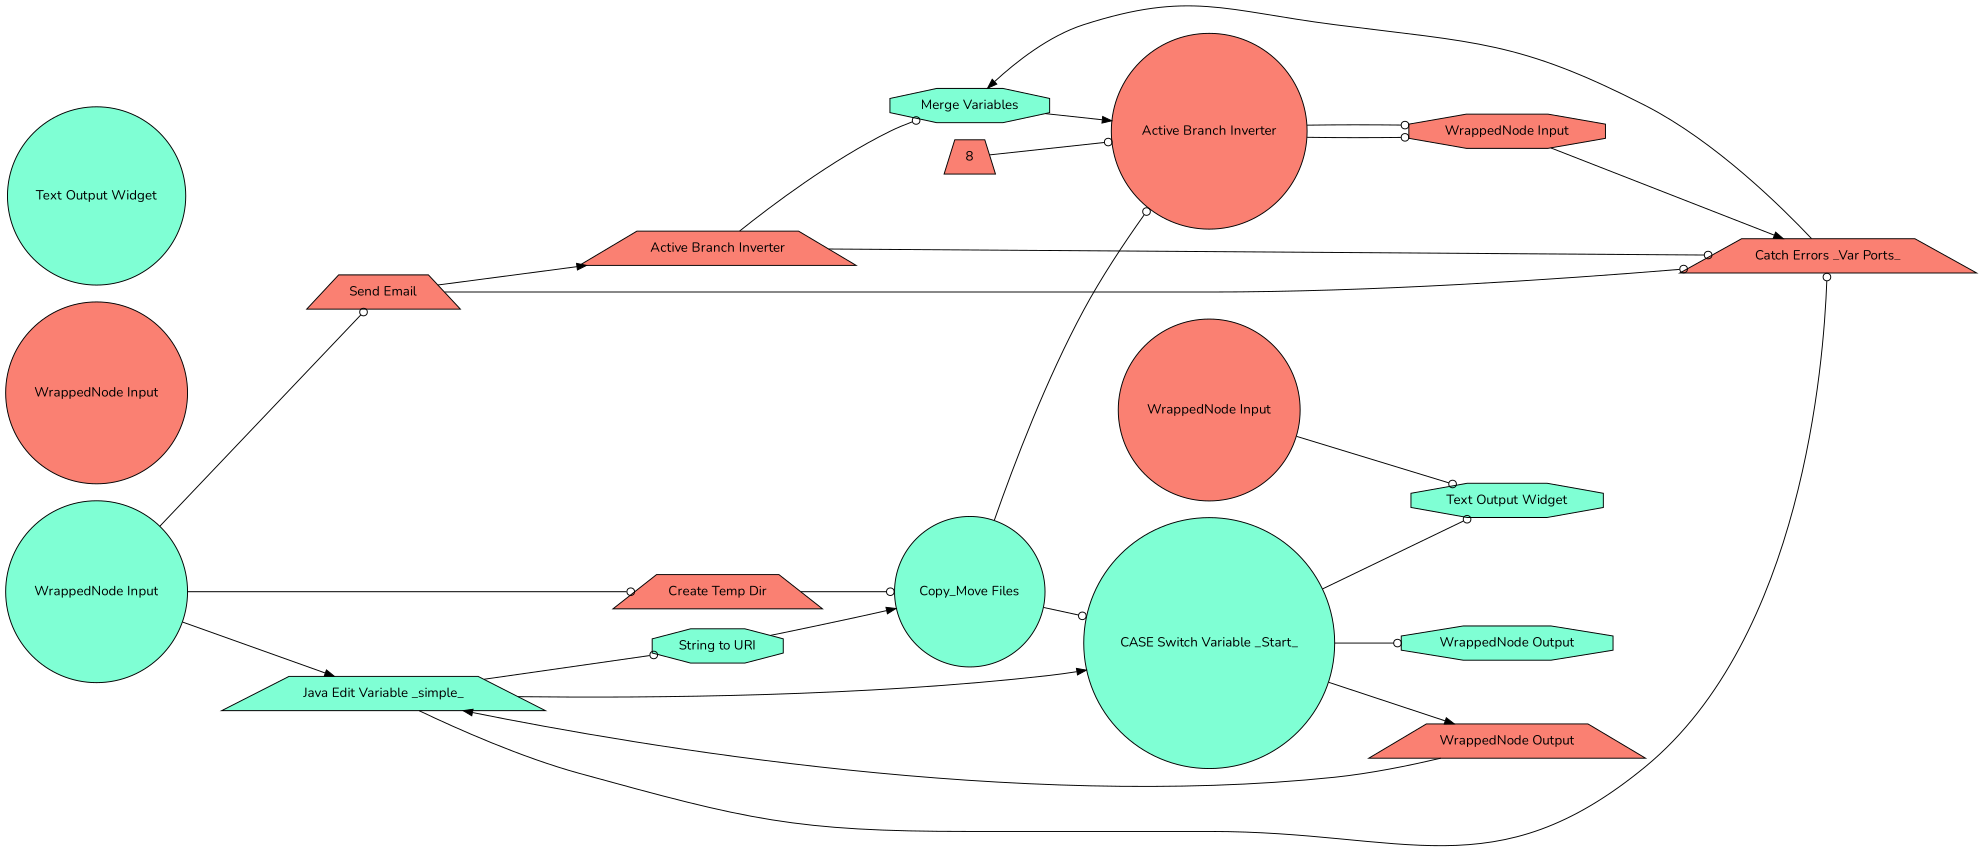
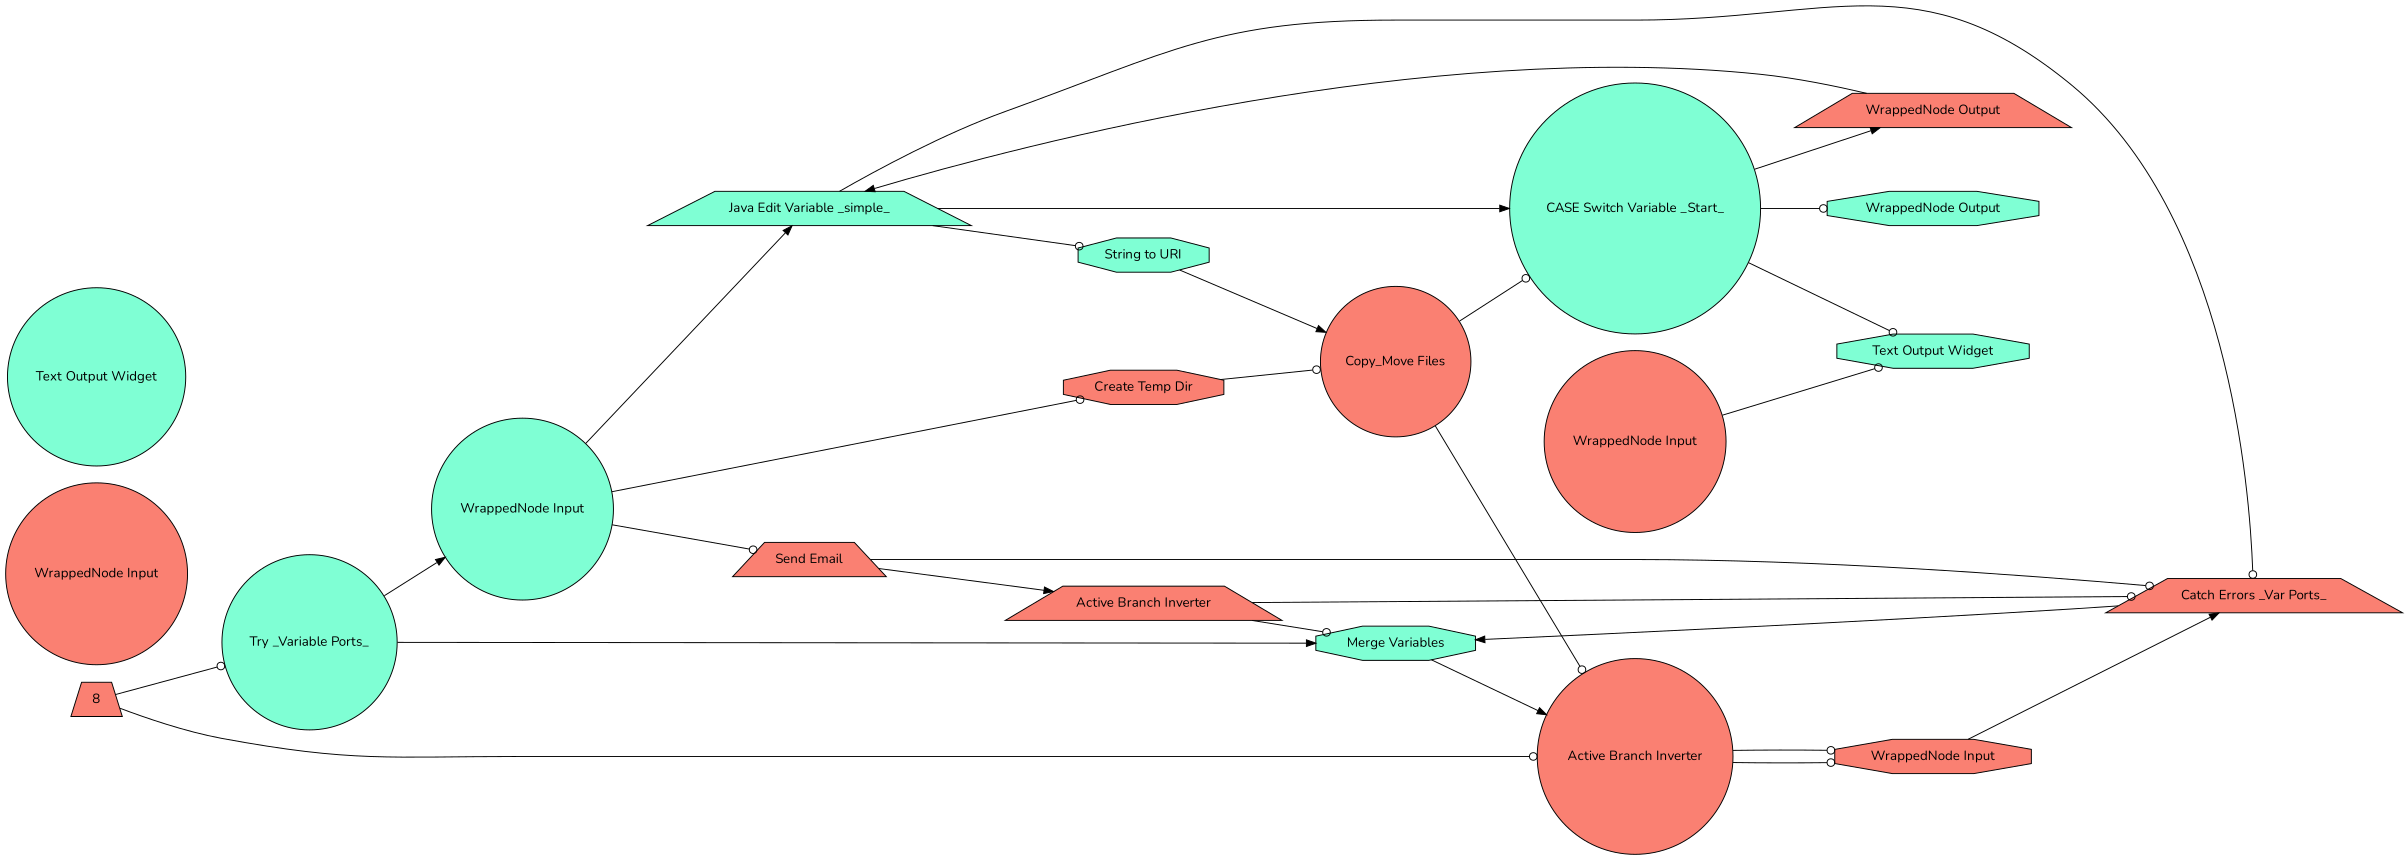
node "Create Temp Dir": shape trapezium -> octagon
node "Copy_Move Files": fillcolor aquamarine -> salmon
node "Try _Variable Ports_": added
